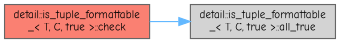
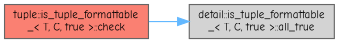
node "detail::is_tuple_formattable _< T, C, true >::check": label "detail::is_tuple_formattable _< T, C, true >::check" -> "tuple::is_tuple_formattable _< T, C, true >::check"
